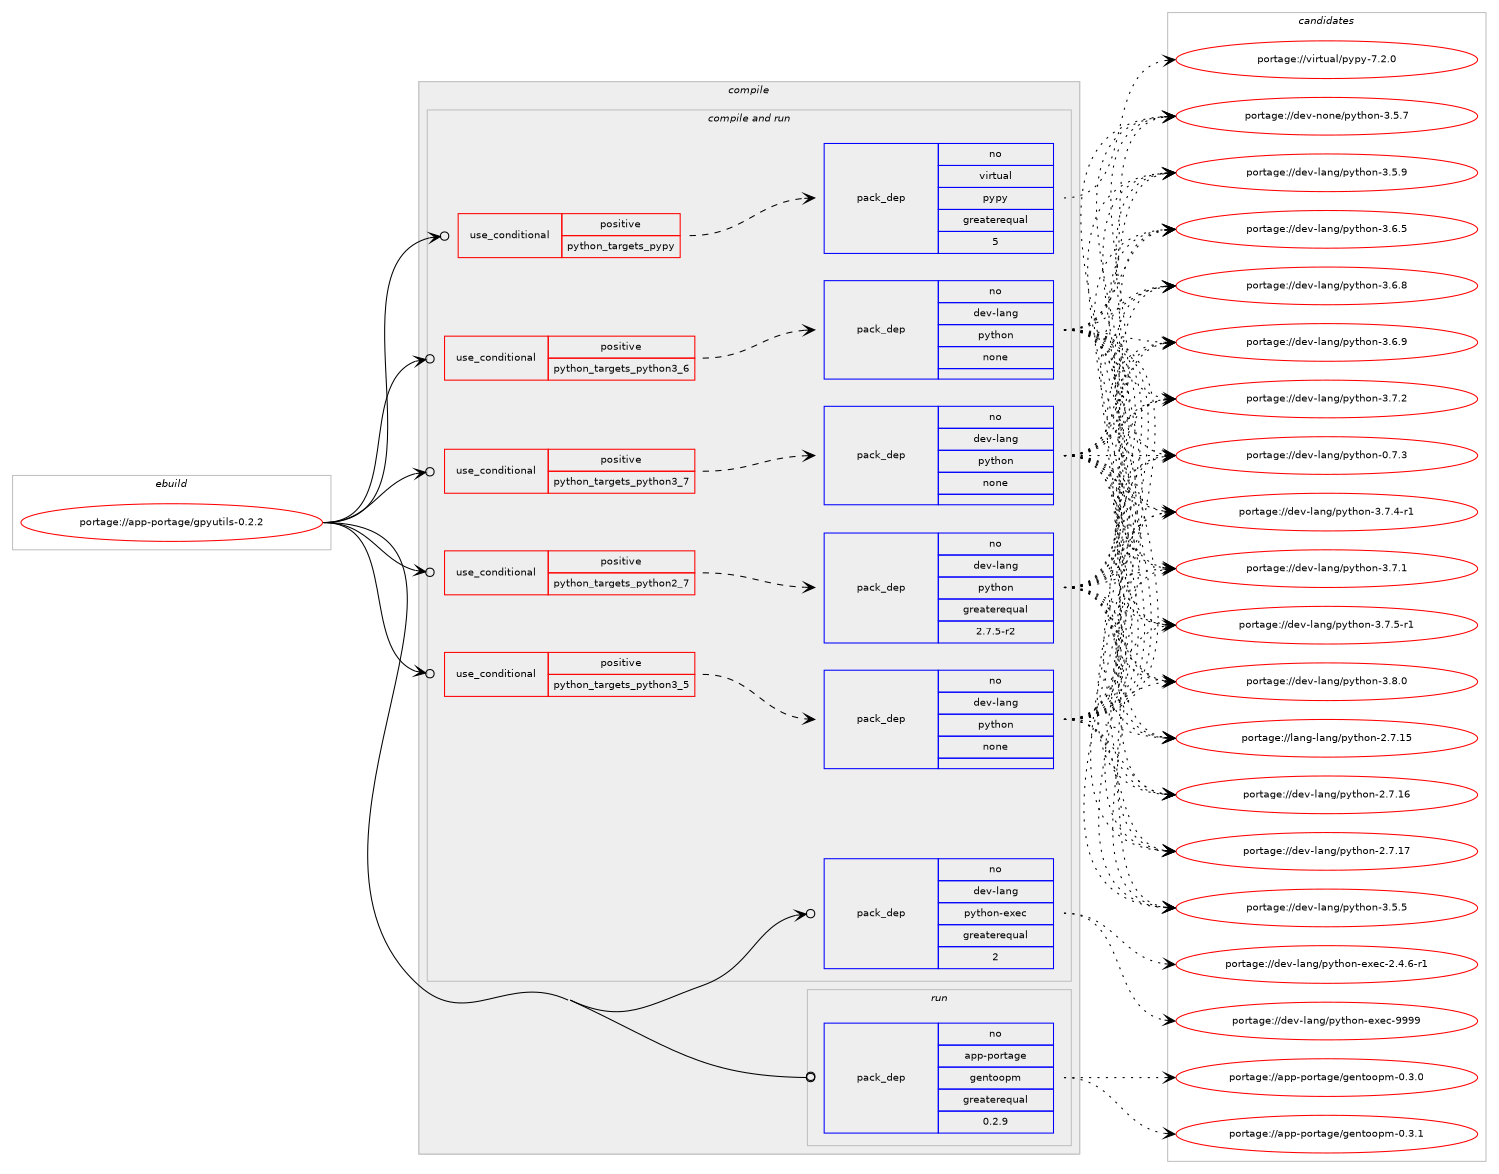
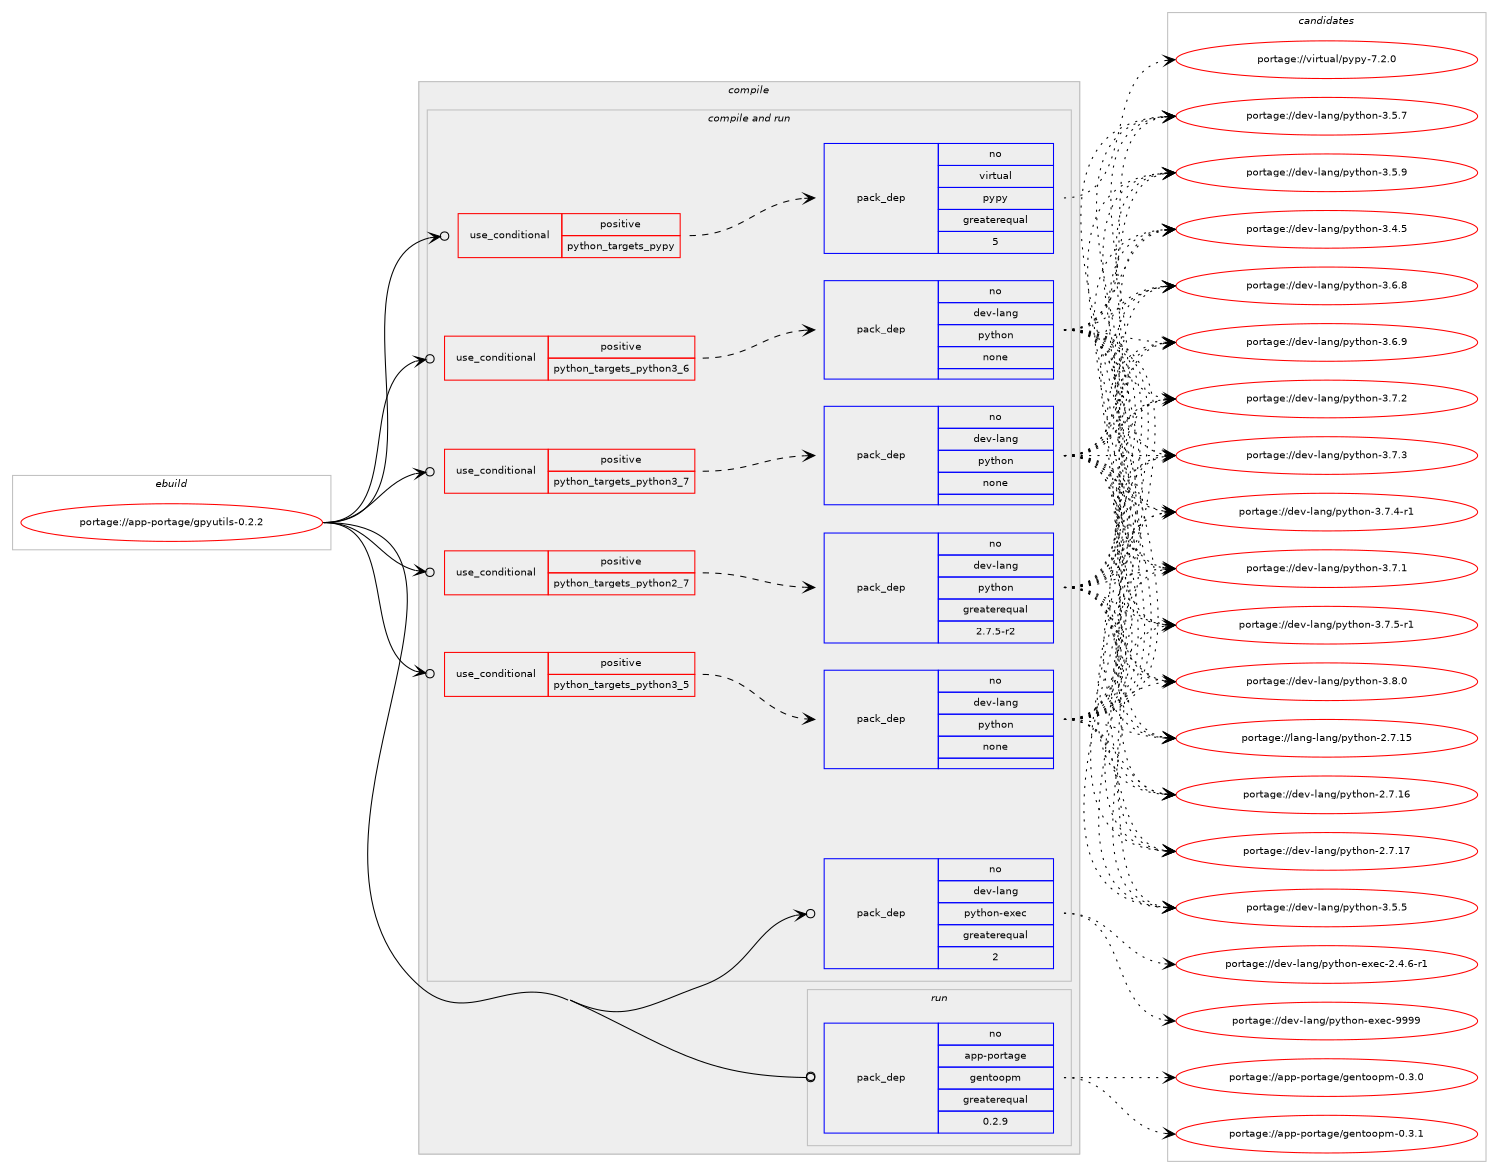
node "portage://dev-none/python-3.5.7": label "portage://dev-none/python-3.5.7" -> "portage://dev-lang/python-3.5.7"
node "portage://dev-lang/python-3.6.5": label "portage://dev-lang/python-3.6.5" -> "portage://dev-lang/python-3.4.5"
node "portage://dev-lang/python-0.7.3": label "portage://dev-lang/python-0.7.3" -> "portage://dev-lang/python-3.7.3"
